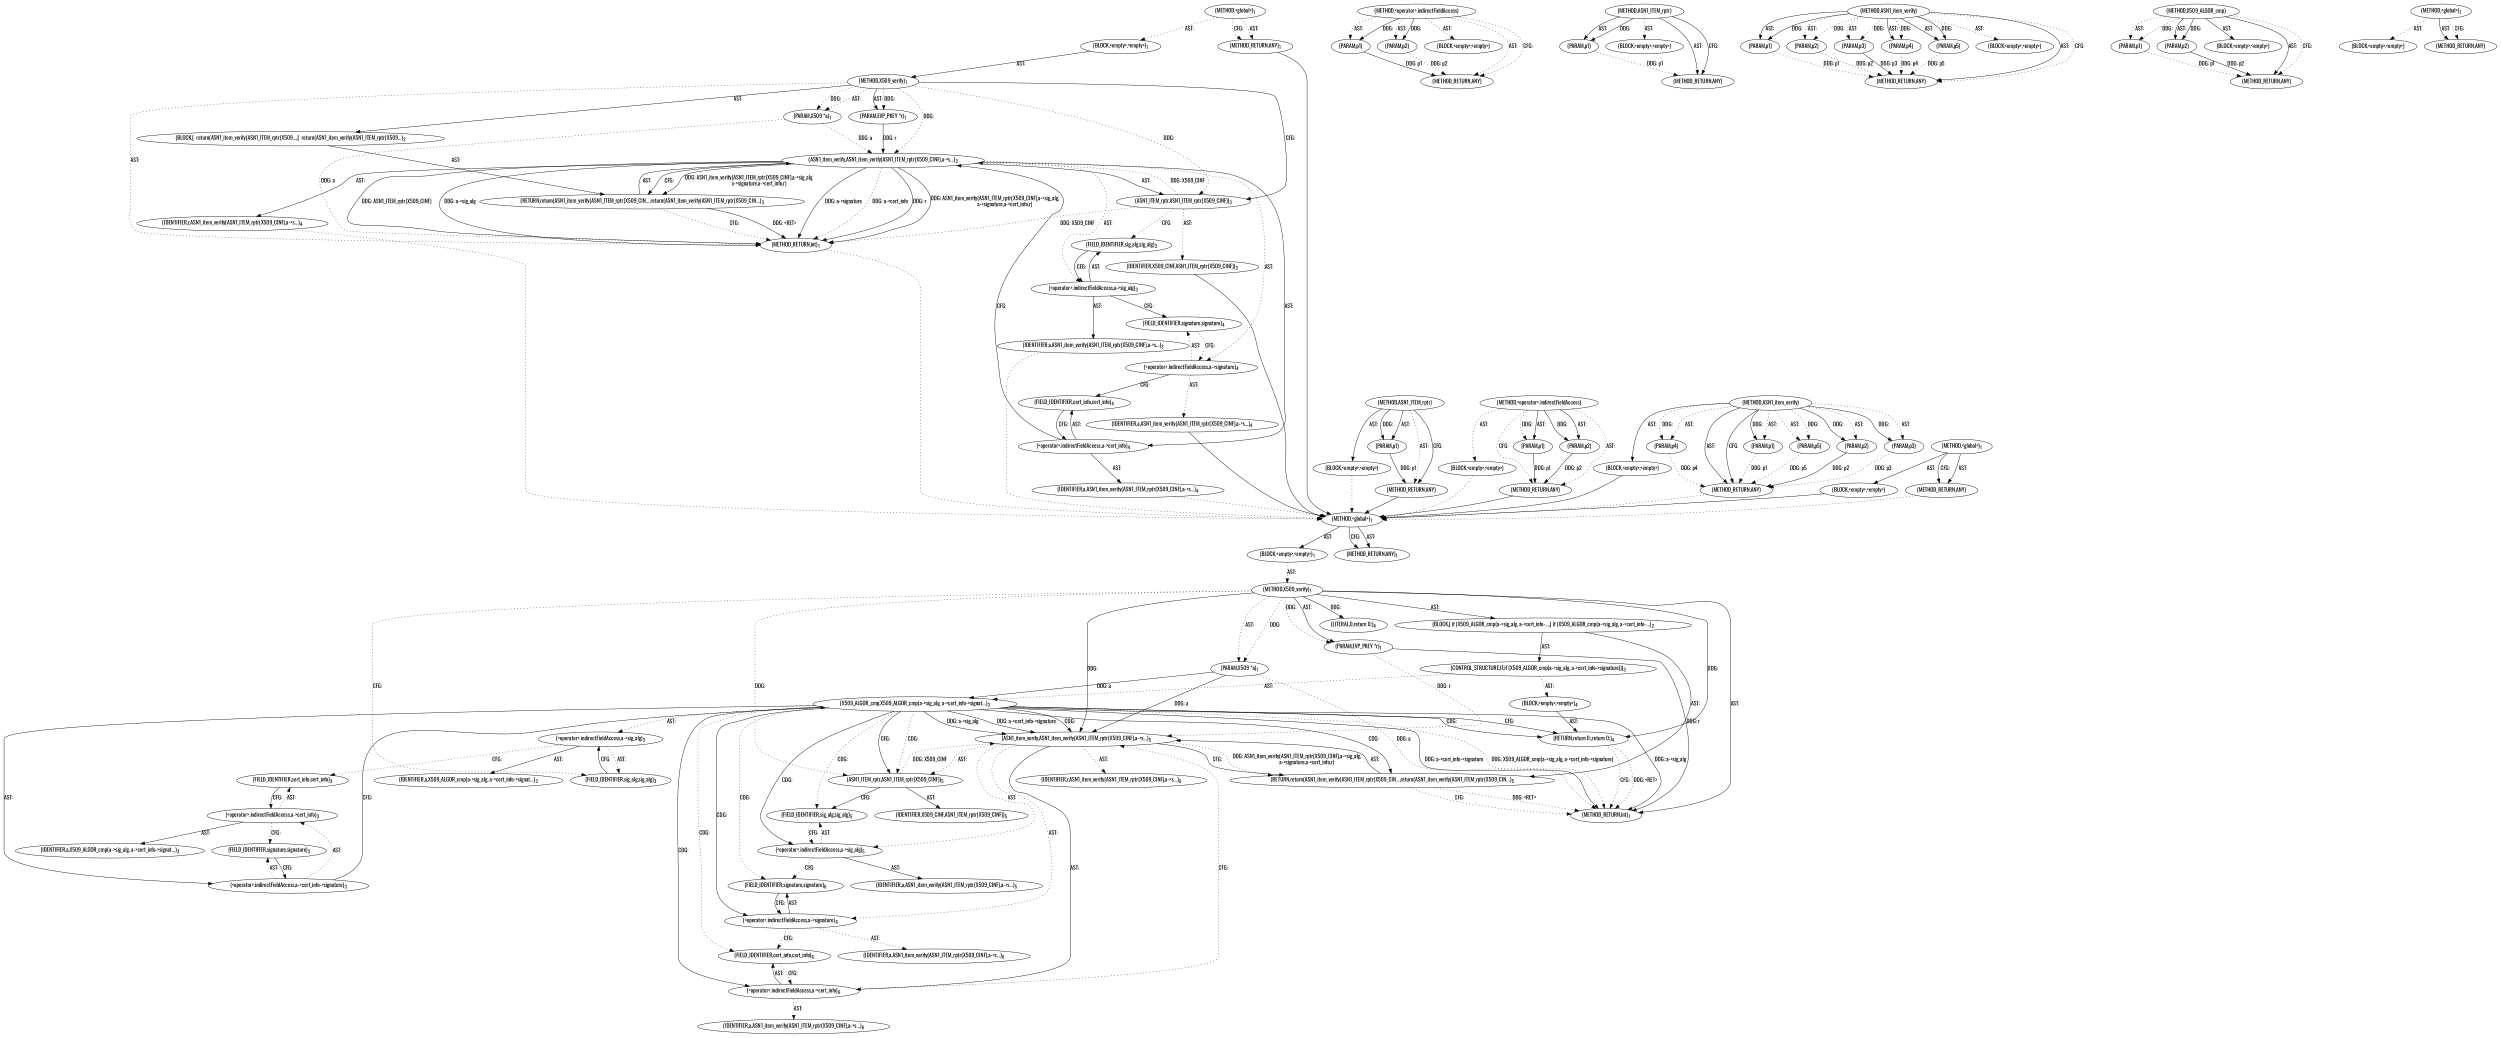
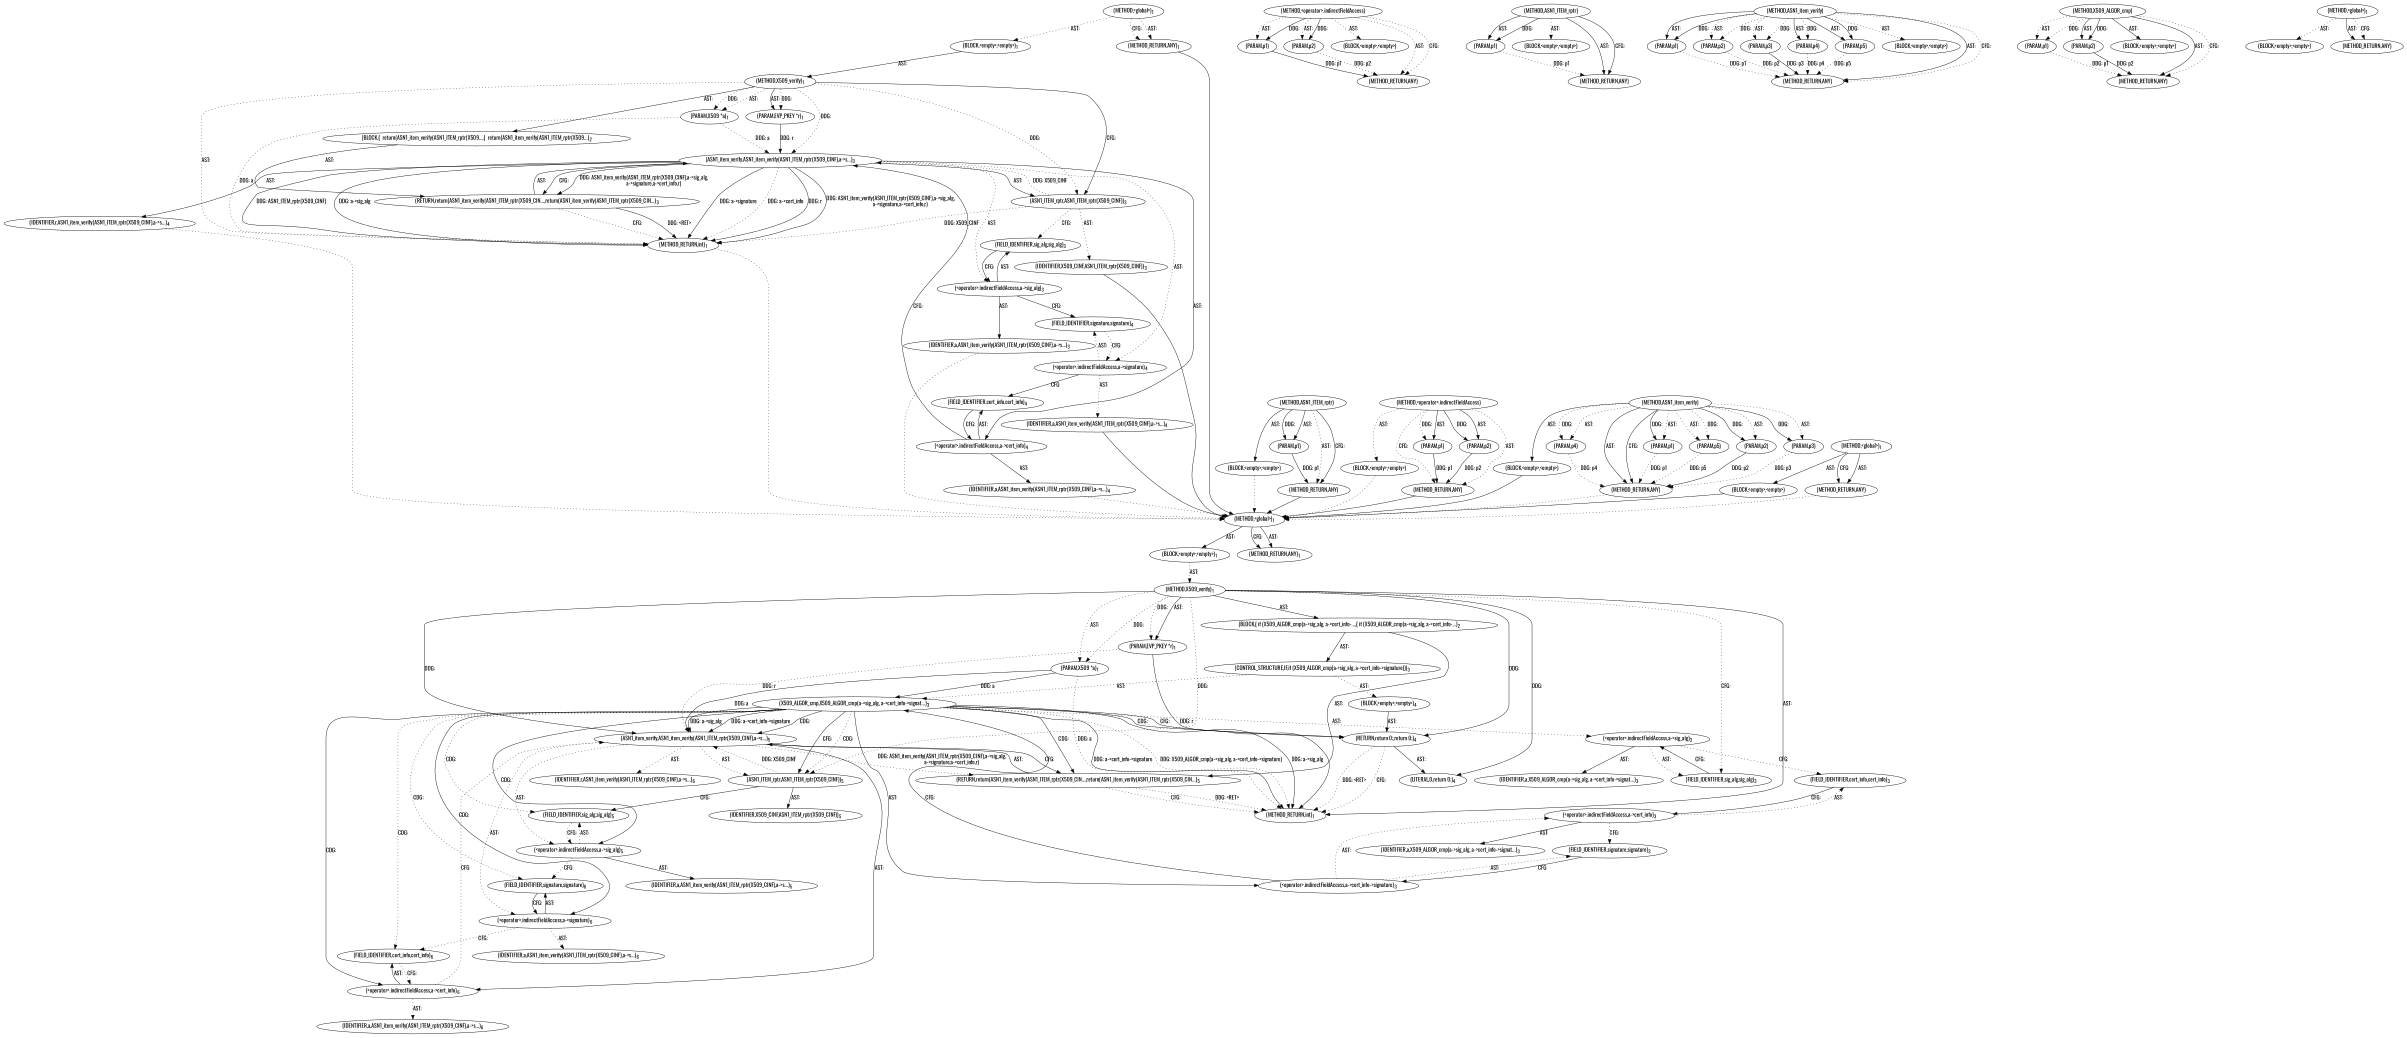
edge "(RETURN,return 0;,return 0;)" -> "(LITERAL,0,return 0;)": added, label "AST:"
